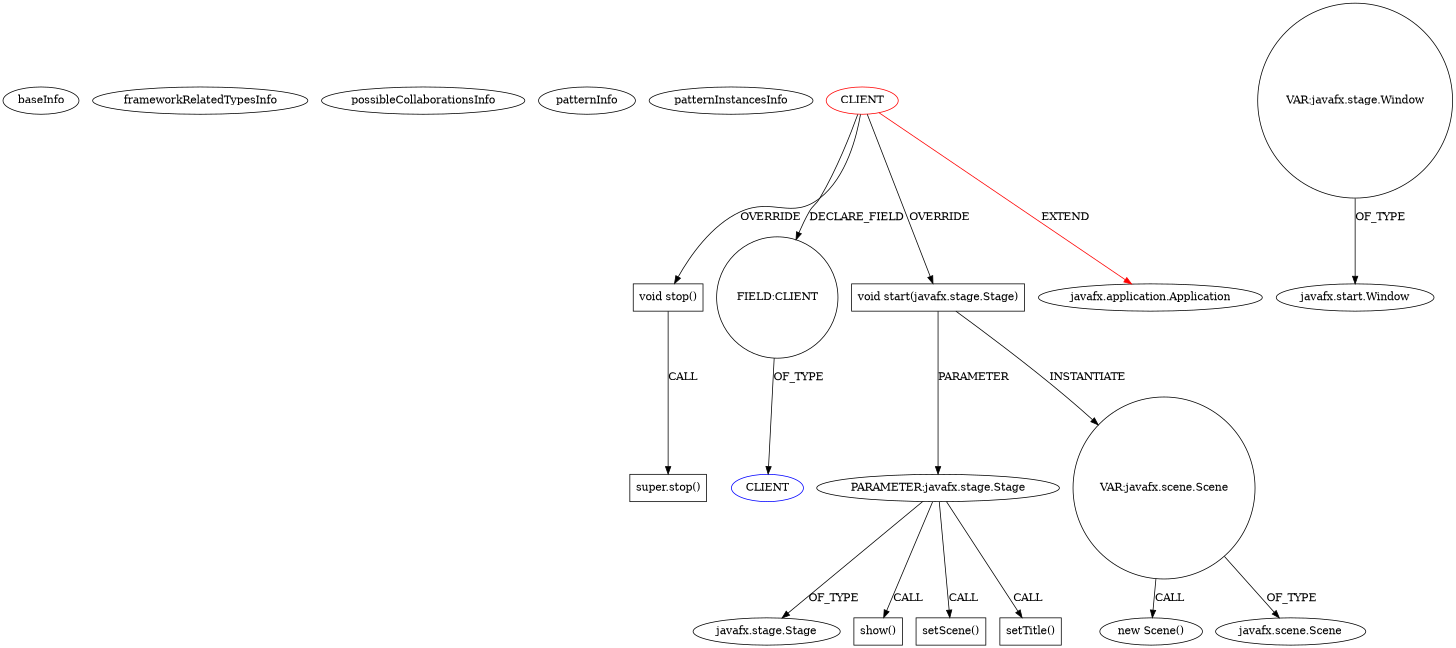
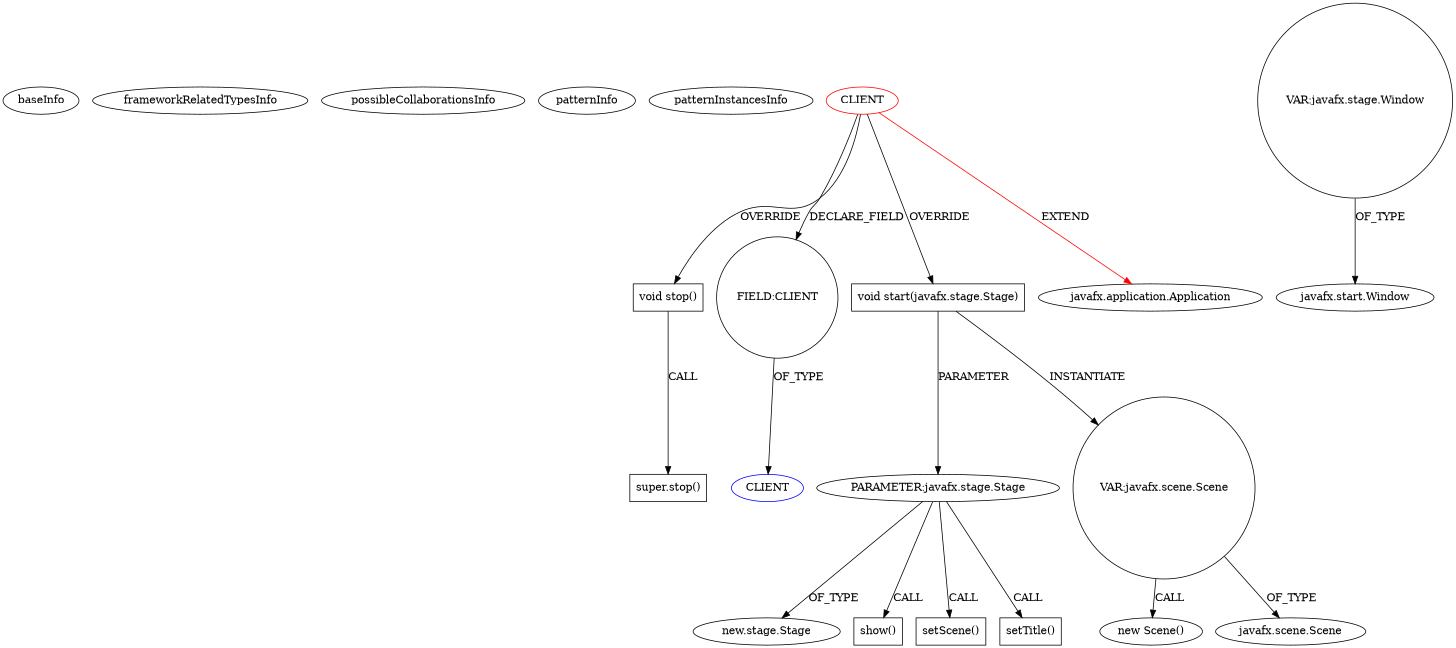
node "javafx.stage.Stage": label "javafx.stage.Stage" -> "new.stage.Stage"
